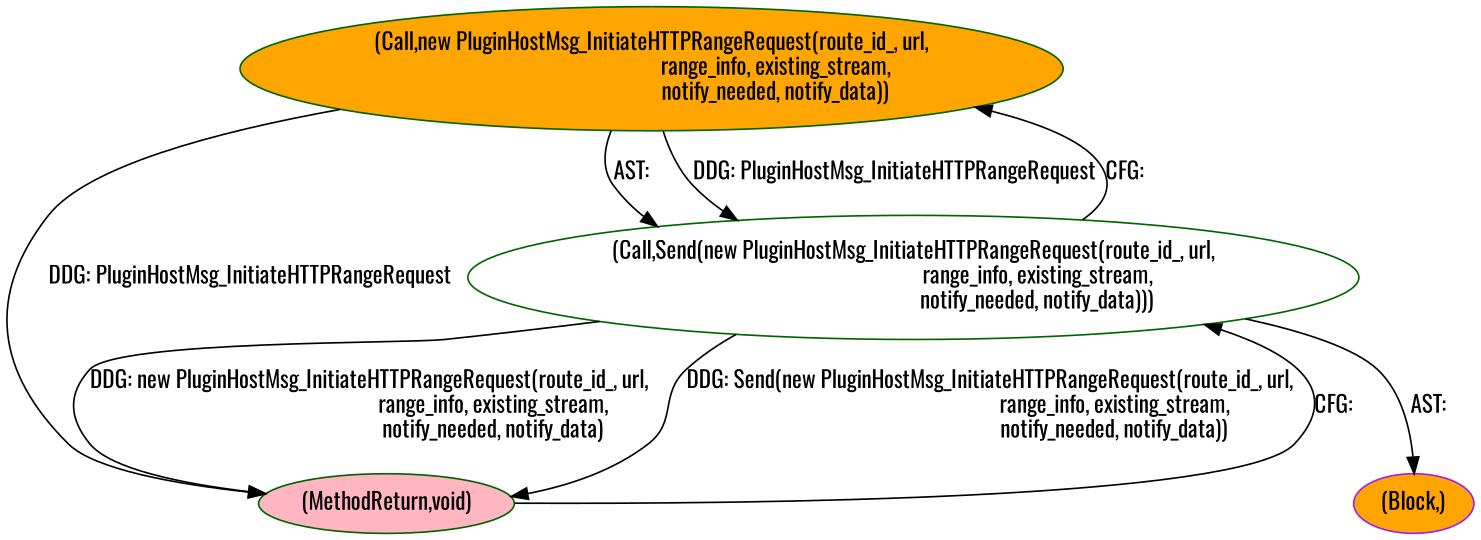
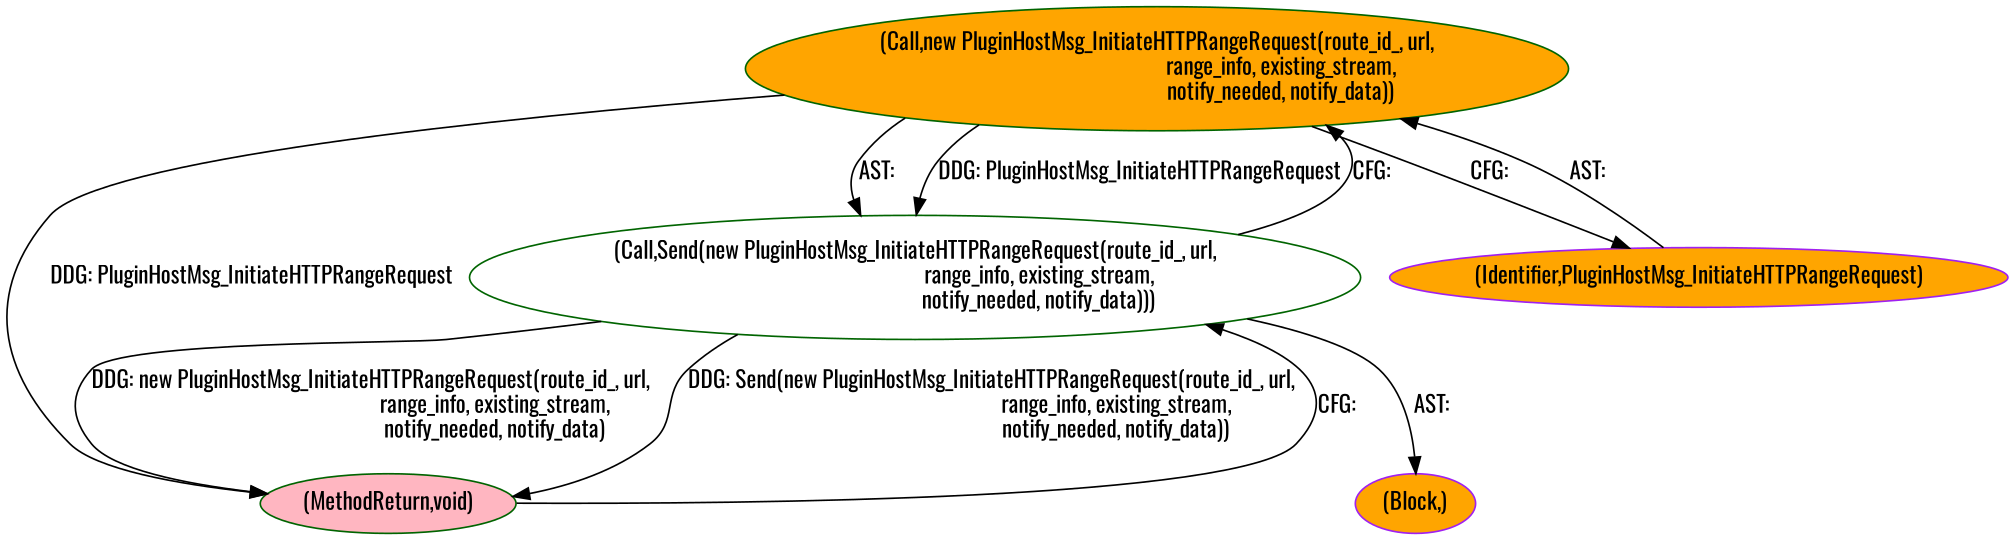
node "(Identifier,PluginHostMsg_InitiateHTTPRangeRequest)": added
